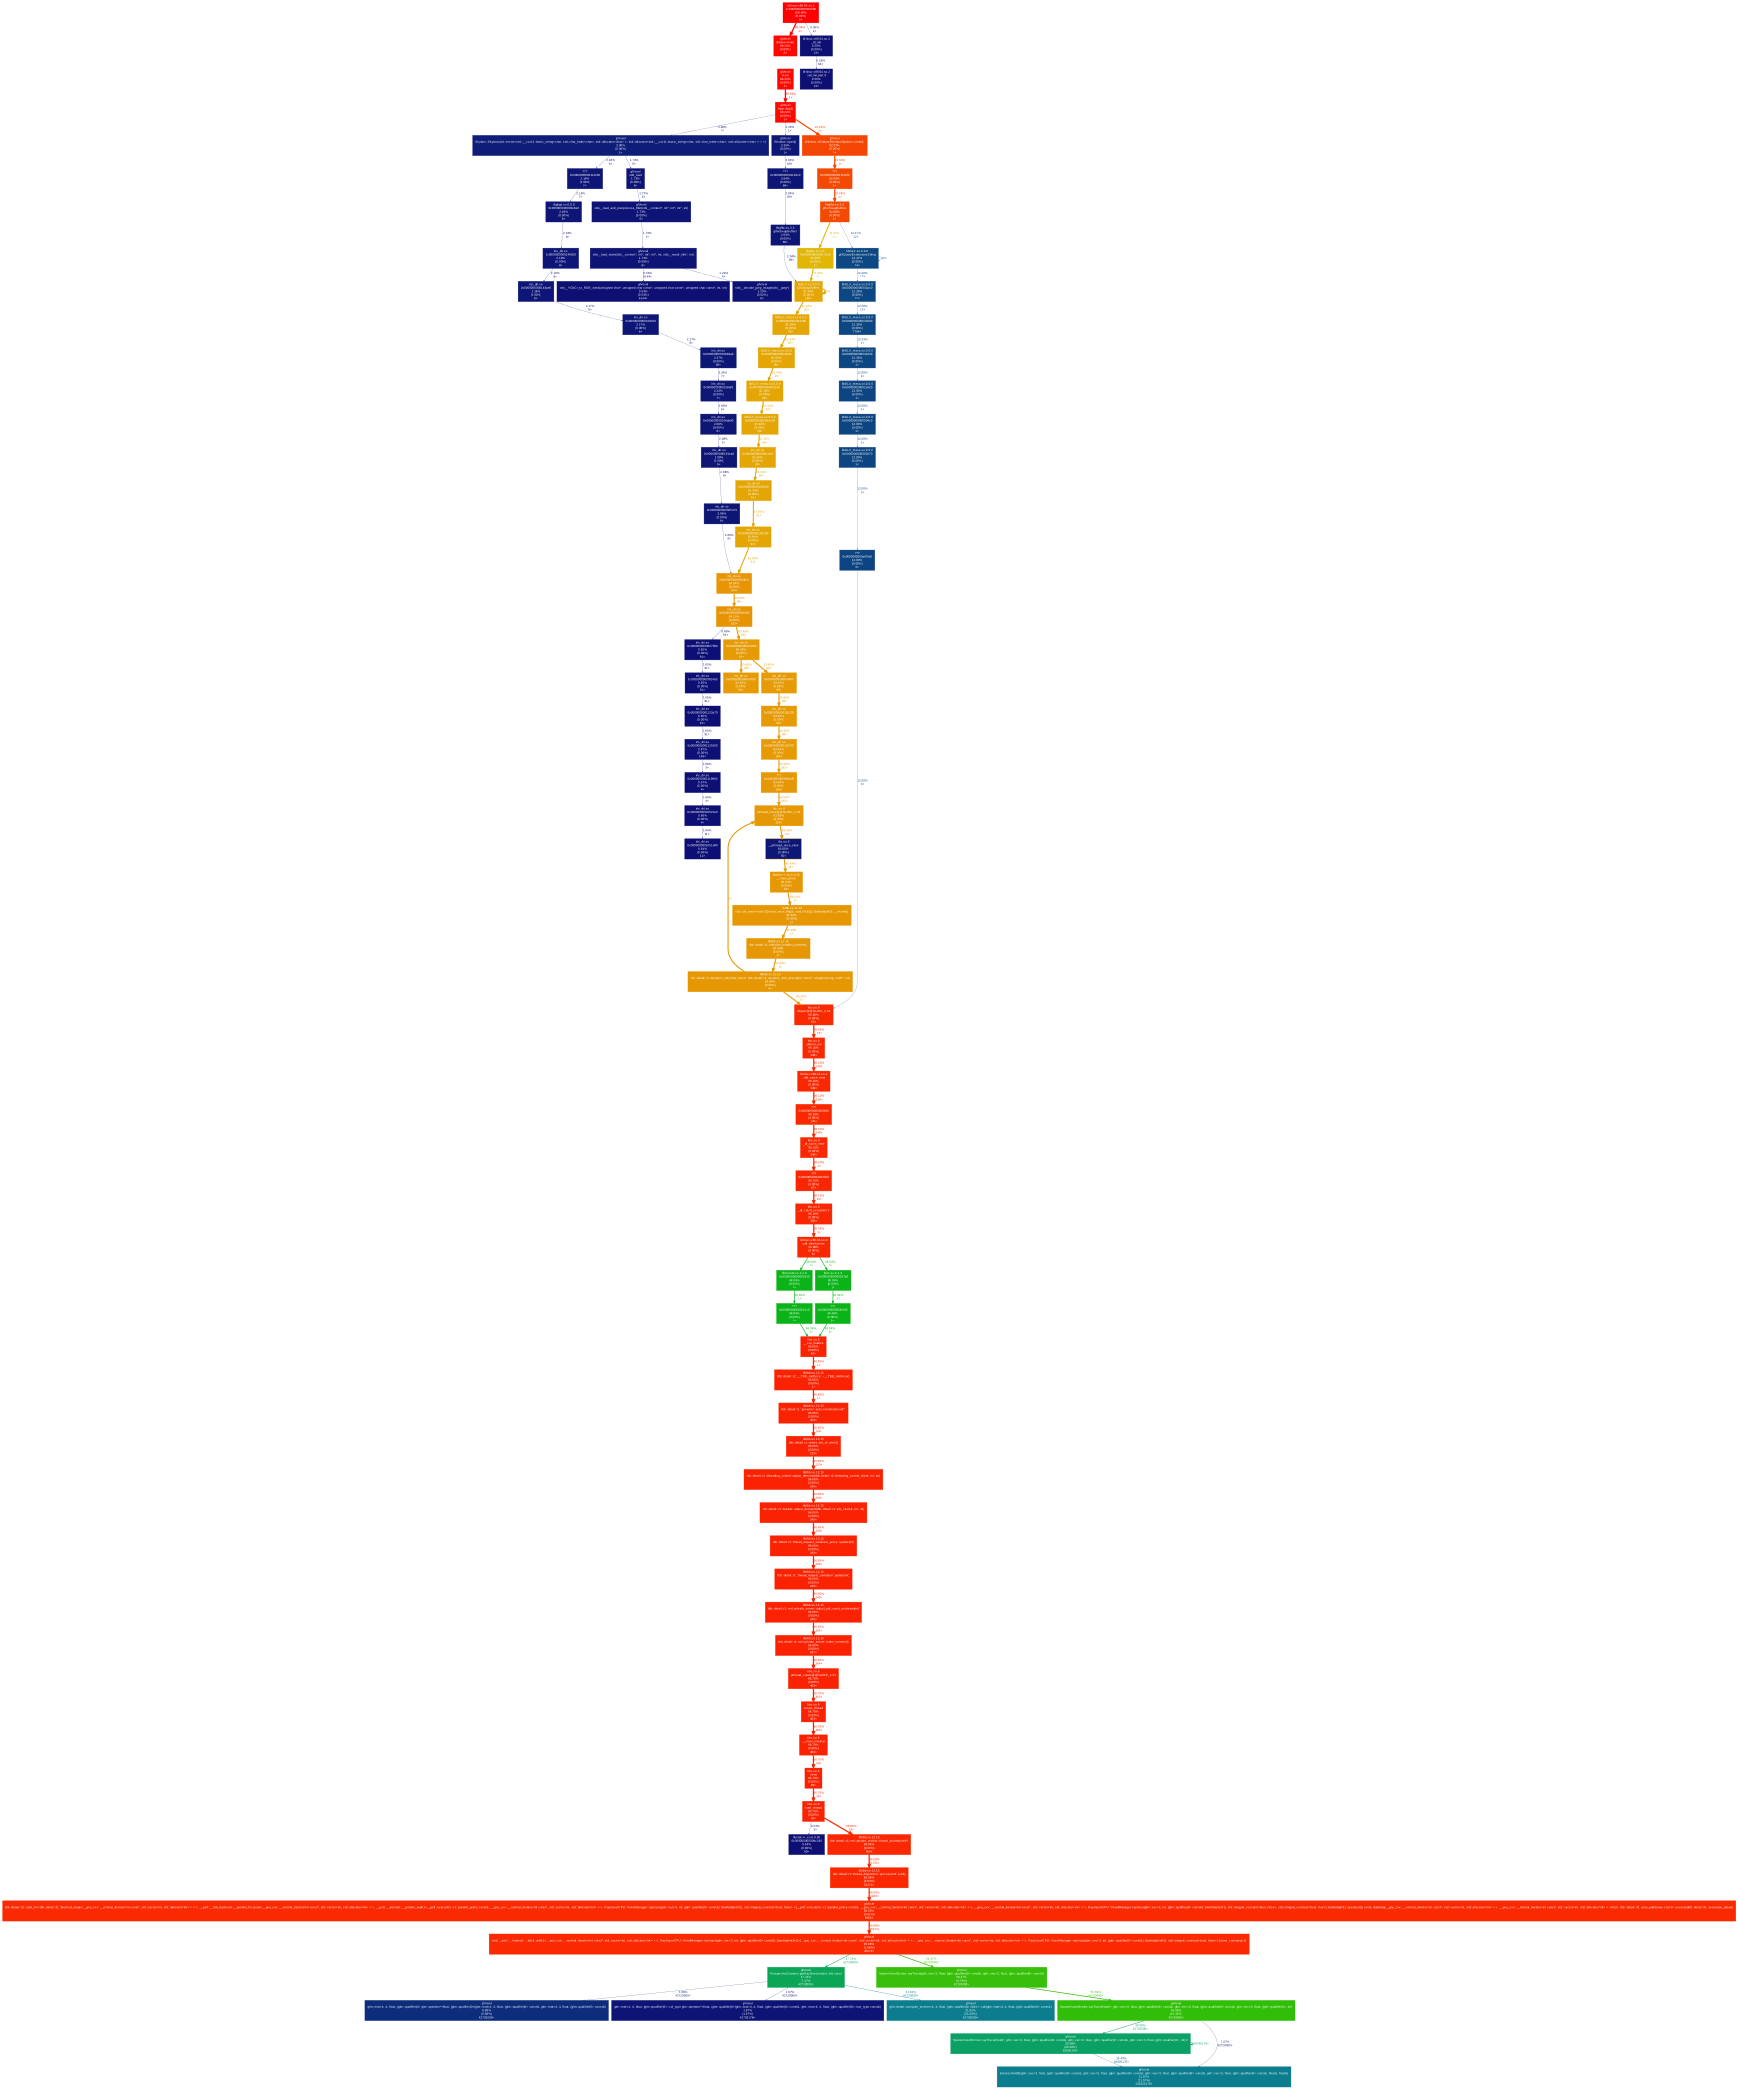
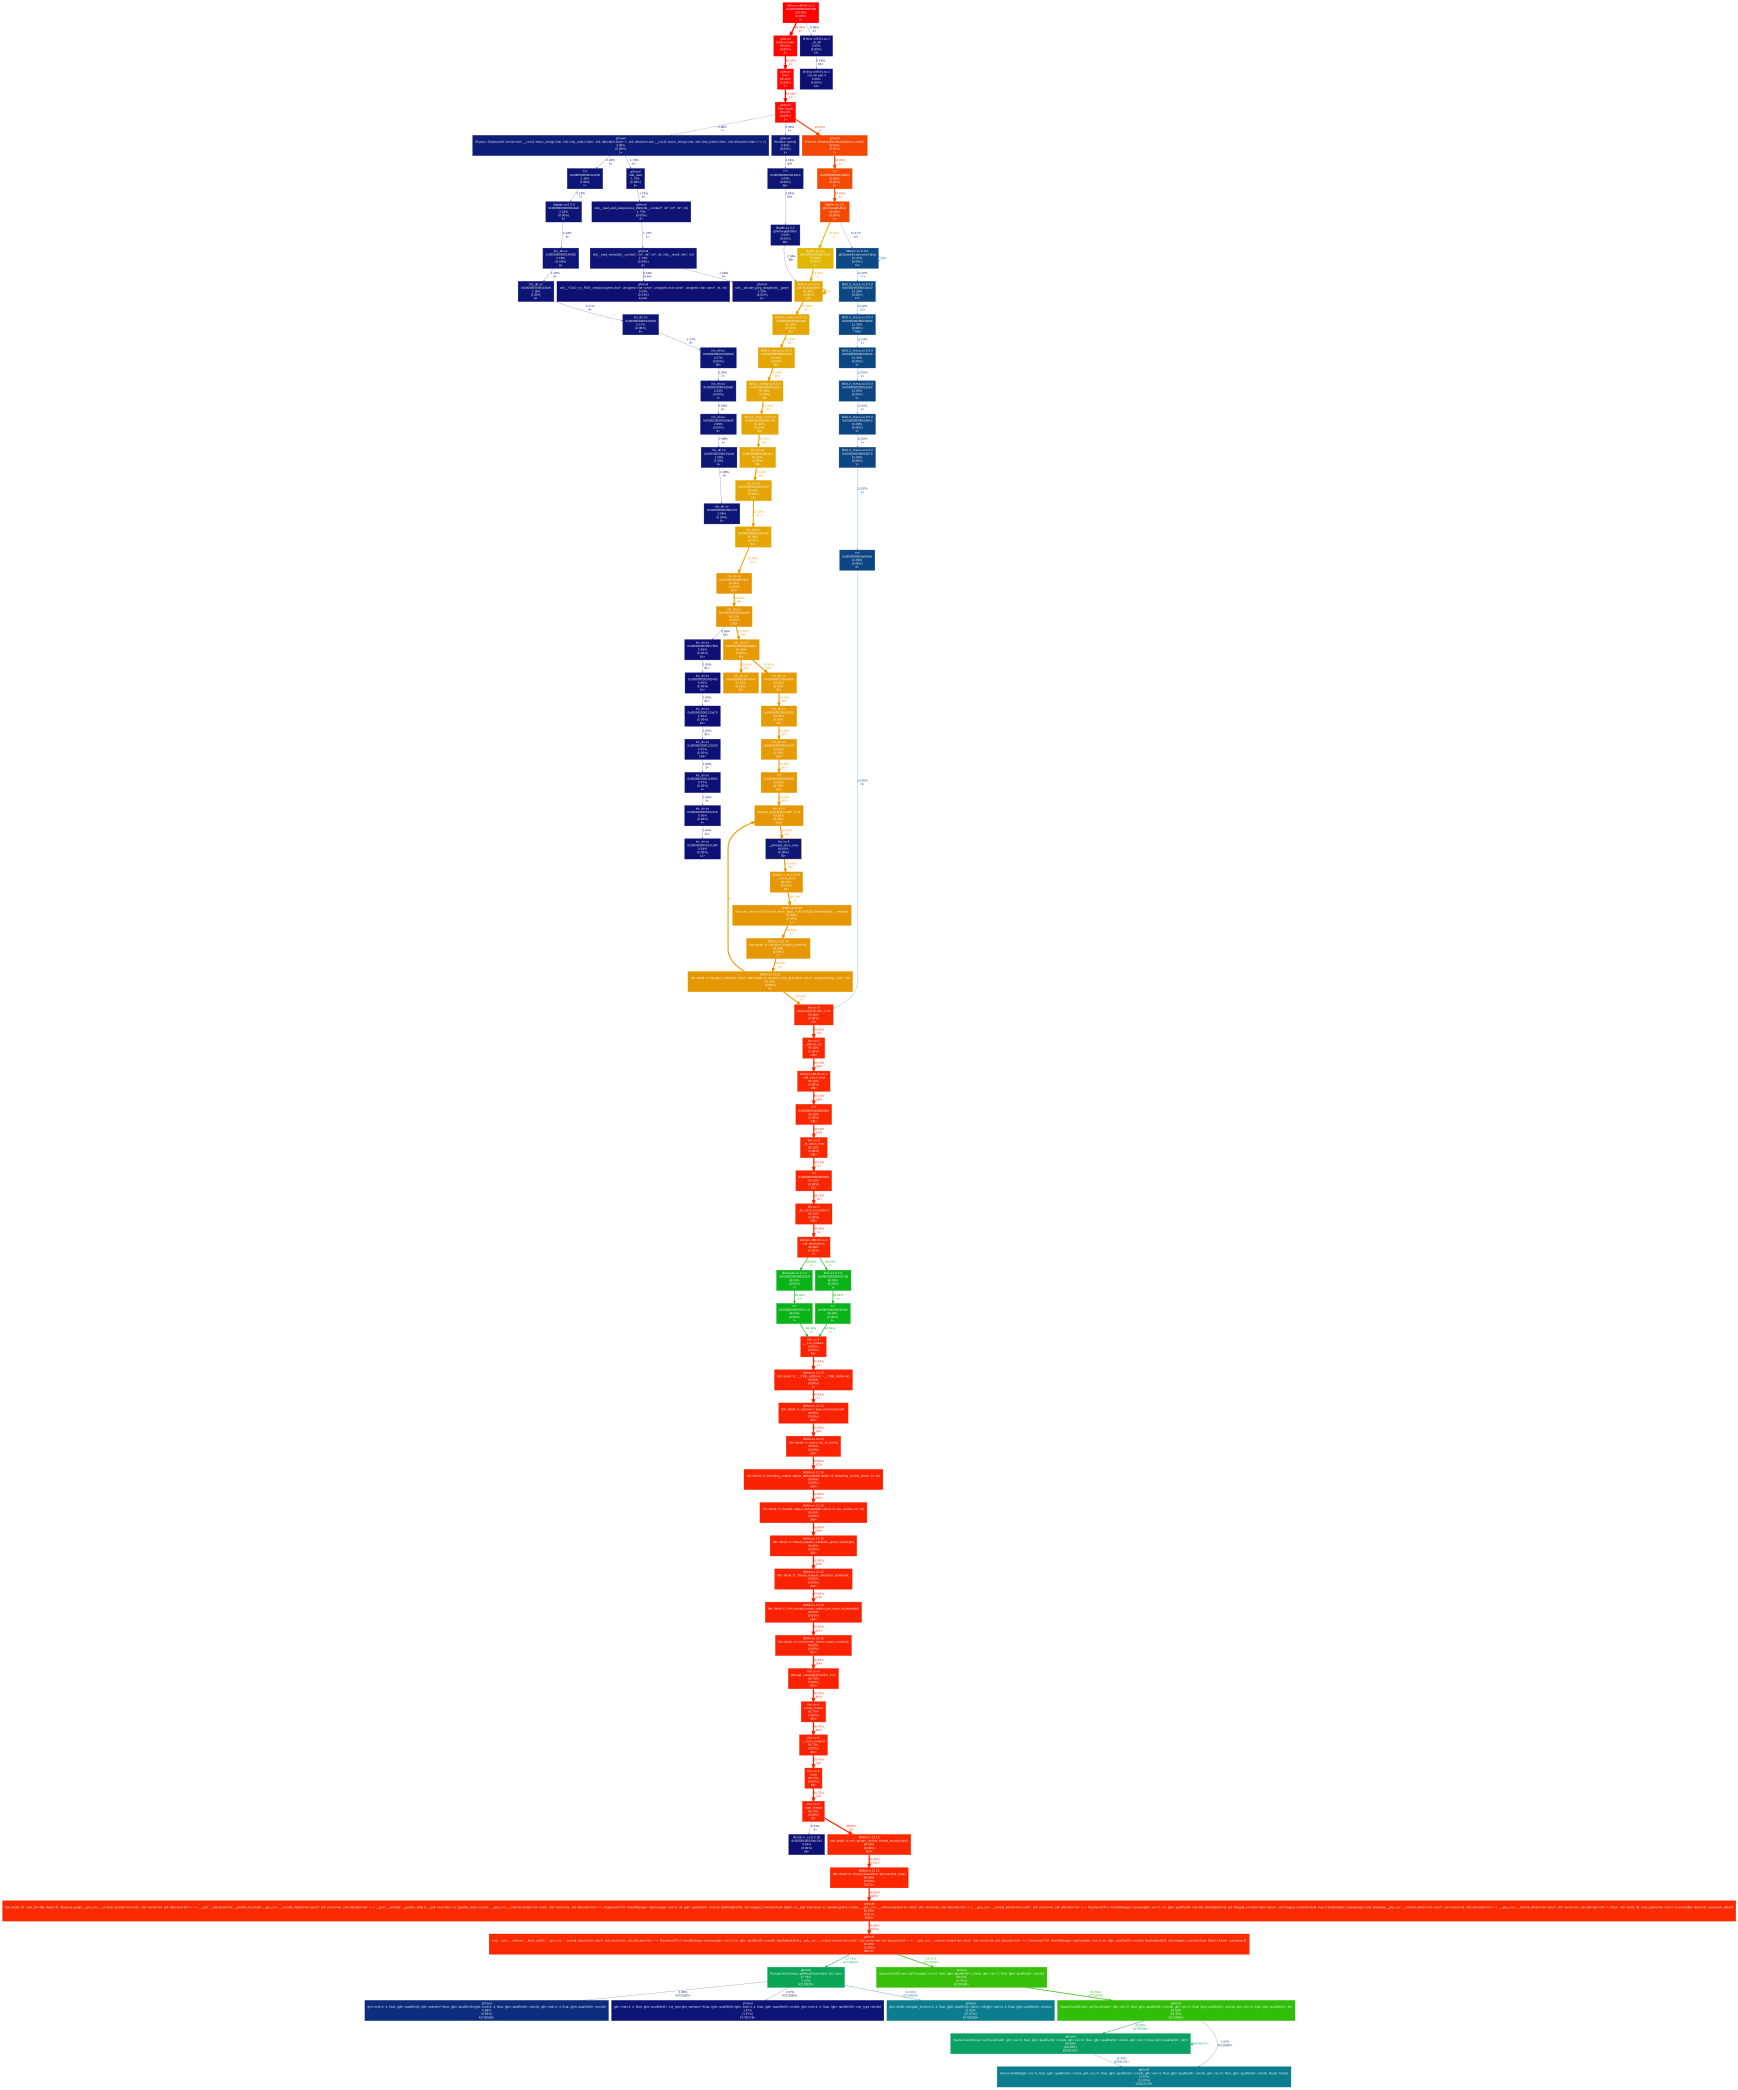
edge "glVoxel (below main) 99.34% (0.00%) 2×" -> "glVoxel main 99.32% (0.00%) 1×": added, label "99.32% 1×"
edge "iris_dri.so 0x0000000000665470 2.08% (0.00%) 6×" -> "iris_dri.so 0x0000000000664fc0 84.04% (0.00%) 154×": removed, label "2.08% 6×"
